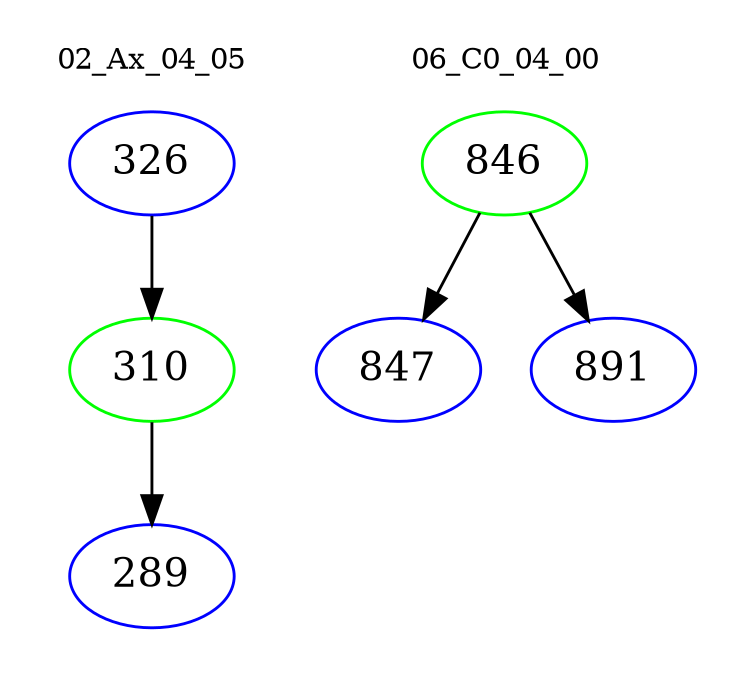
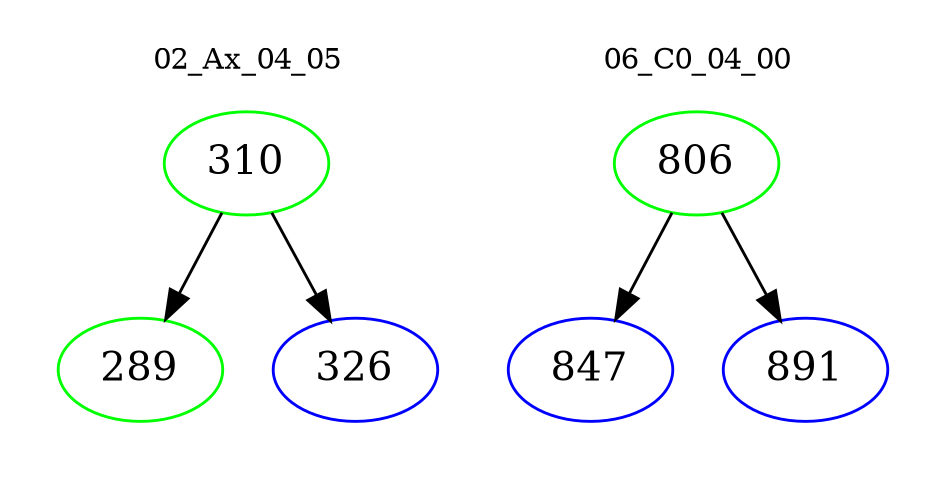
node "846": label "846" -> "806"
edge "326" -> "310": reversed
node "289": color blue -> green
